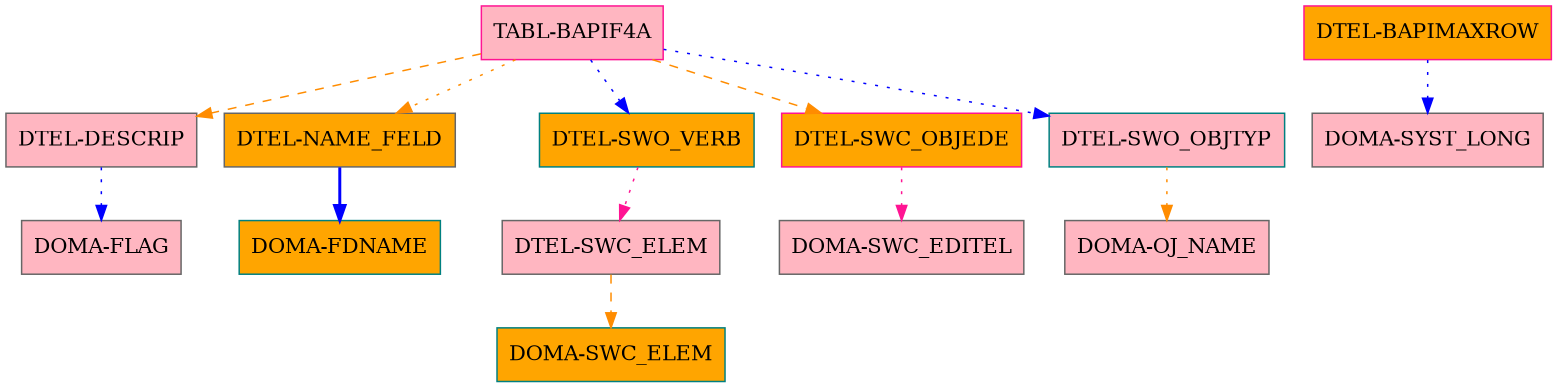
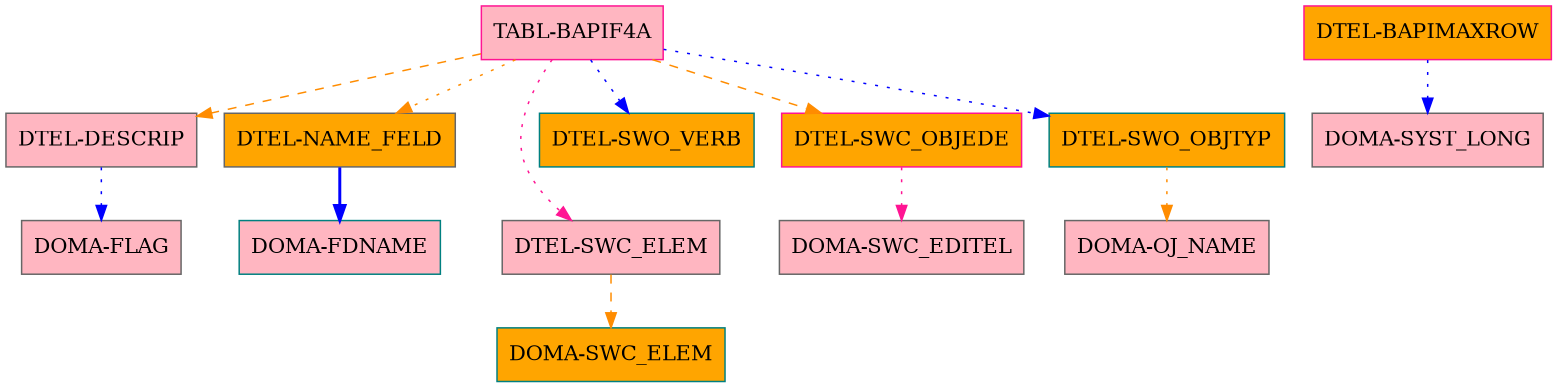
node "DTEL-SWO_OBJTYP": fillcolor lightpink -> orange
edge "DTEL-SWO_VERB" -> "DTEL-SWC_ELEM": now "TABL-BAPIF4A" -> "DTEL-SWC_ELEM"
node "DOMA-FDNAME": fillcolor orange -> lightpink
